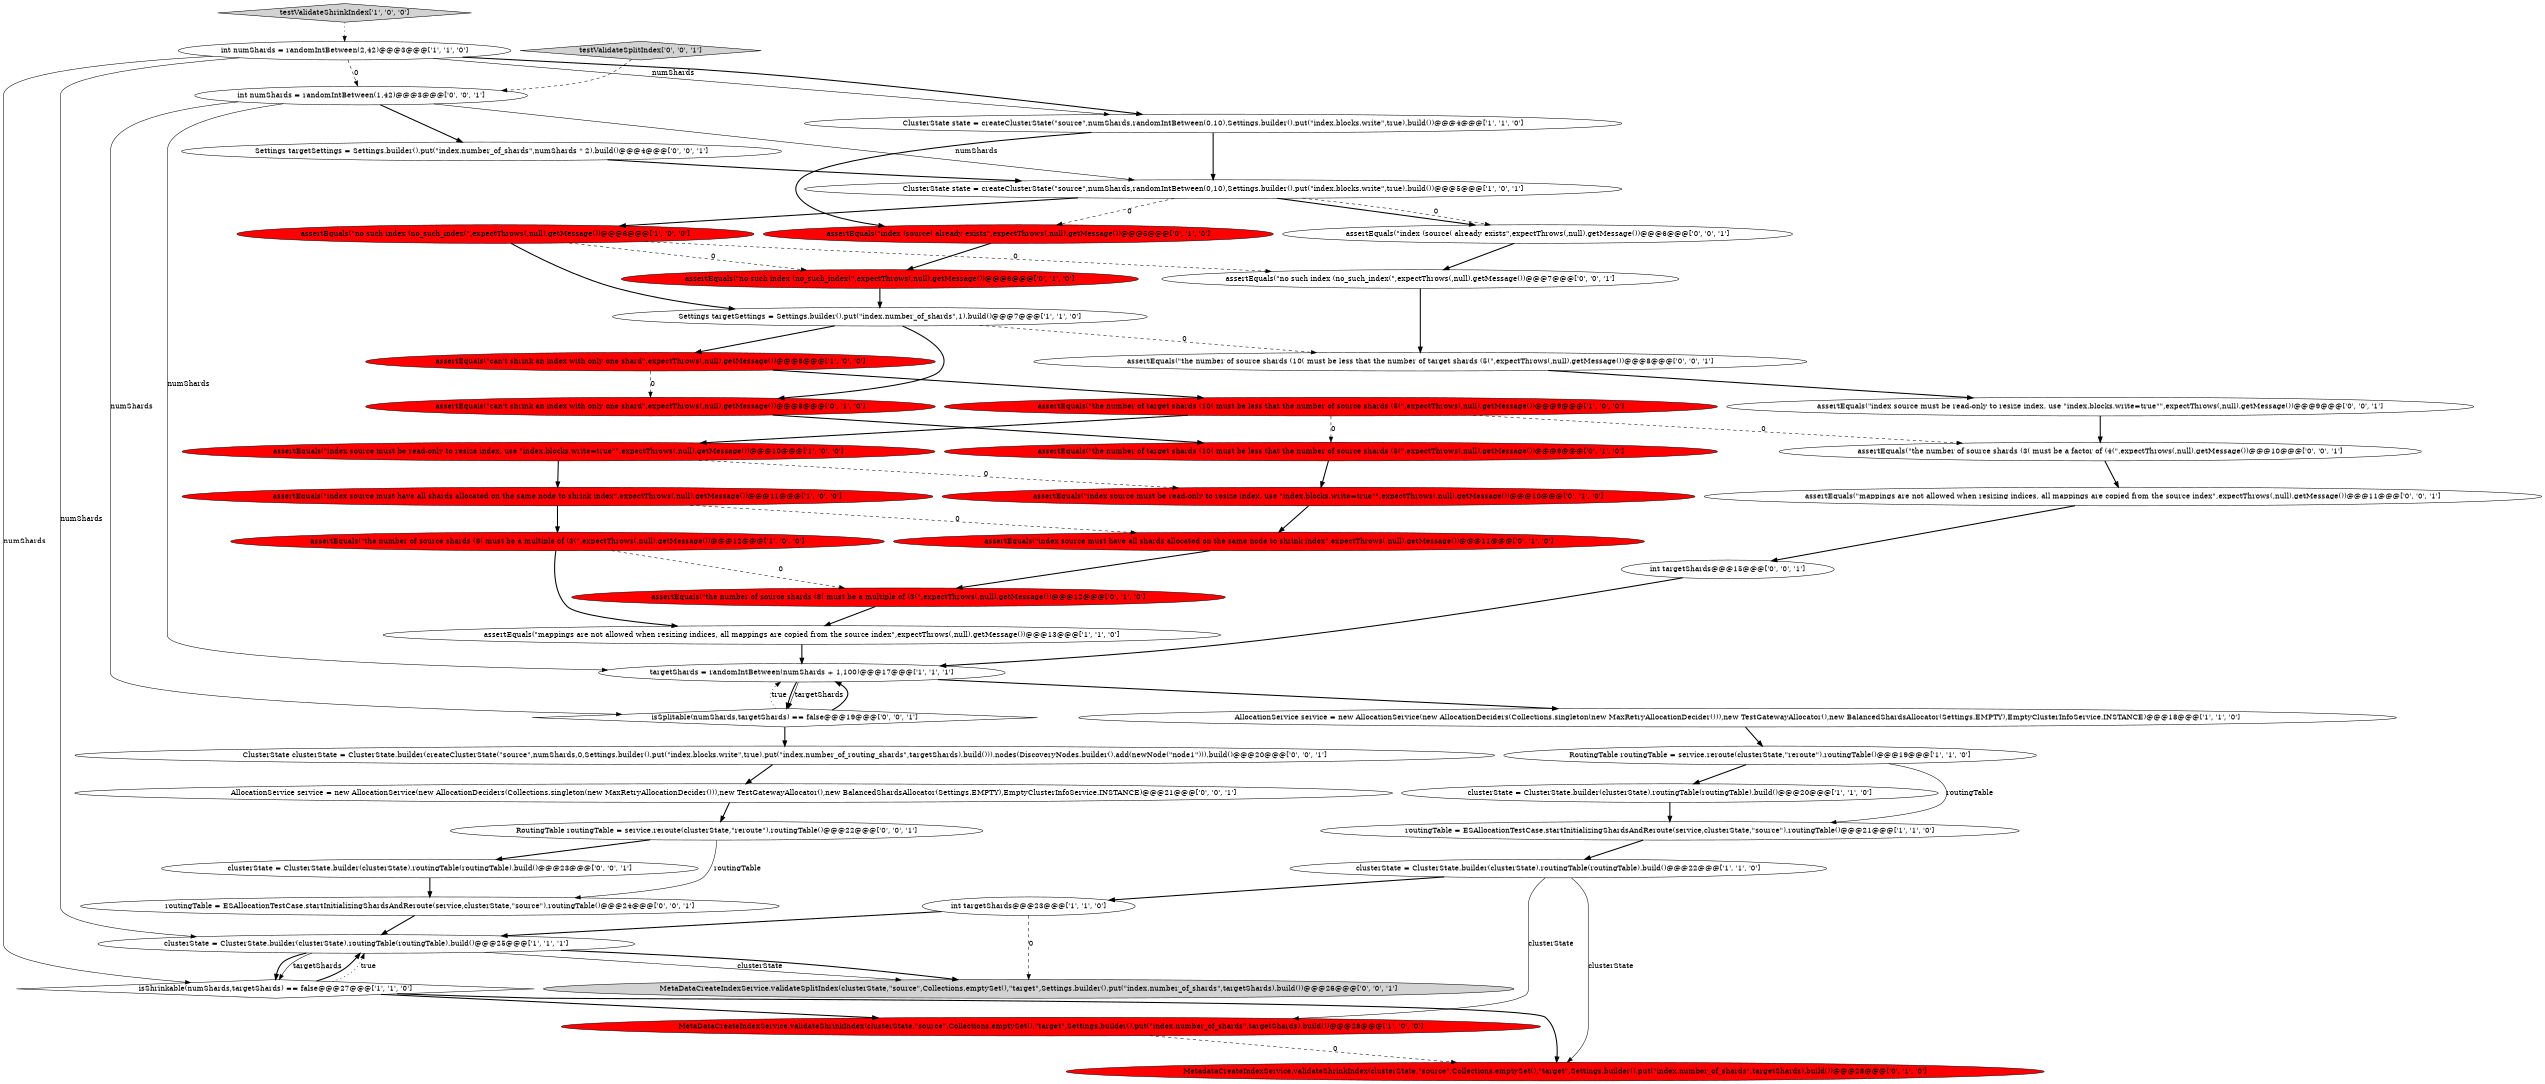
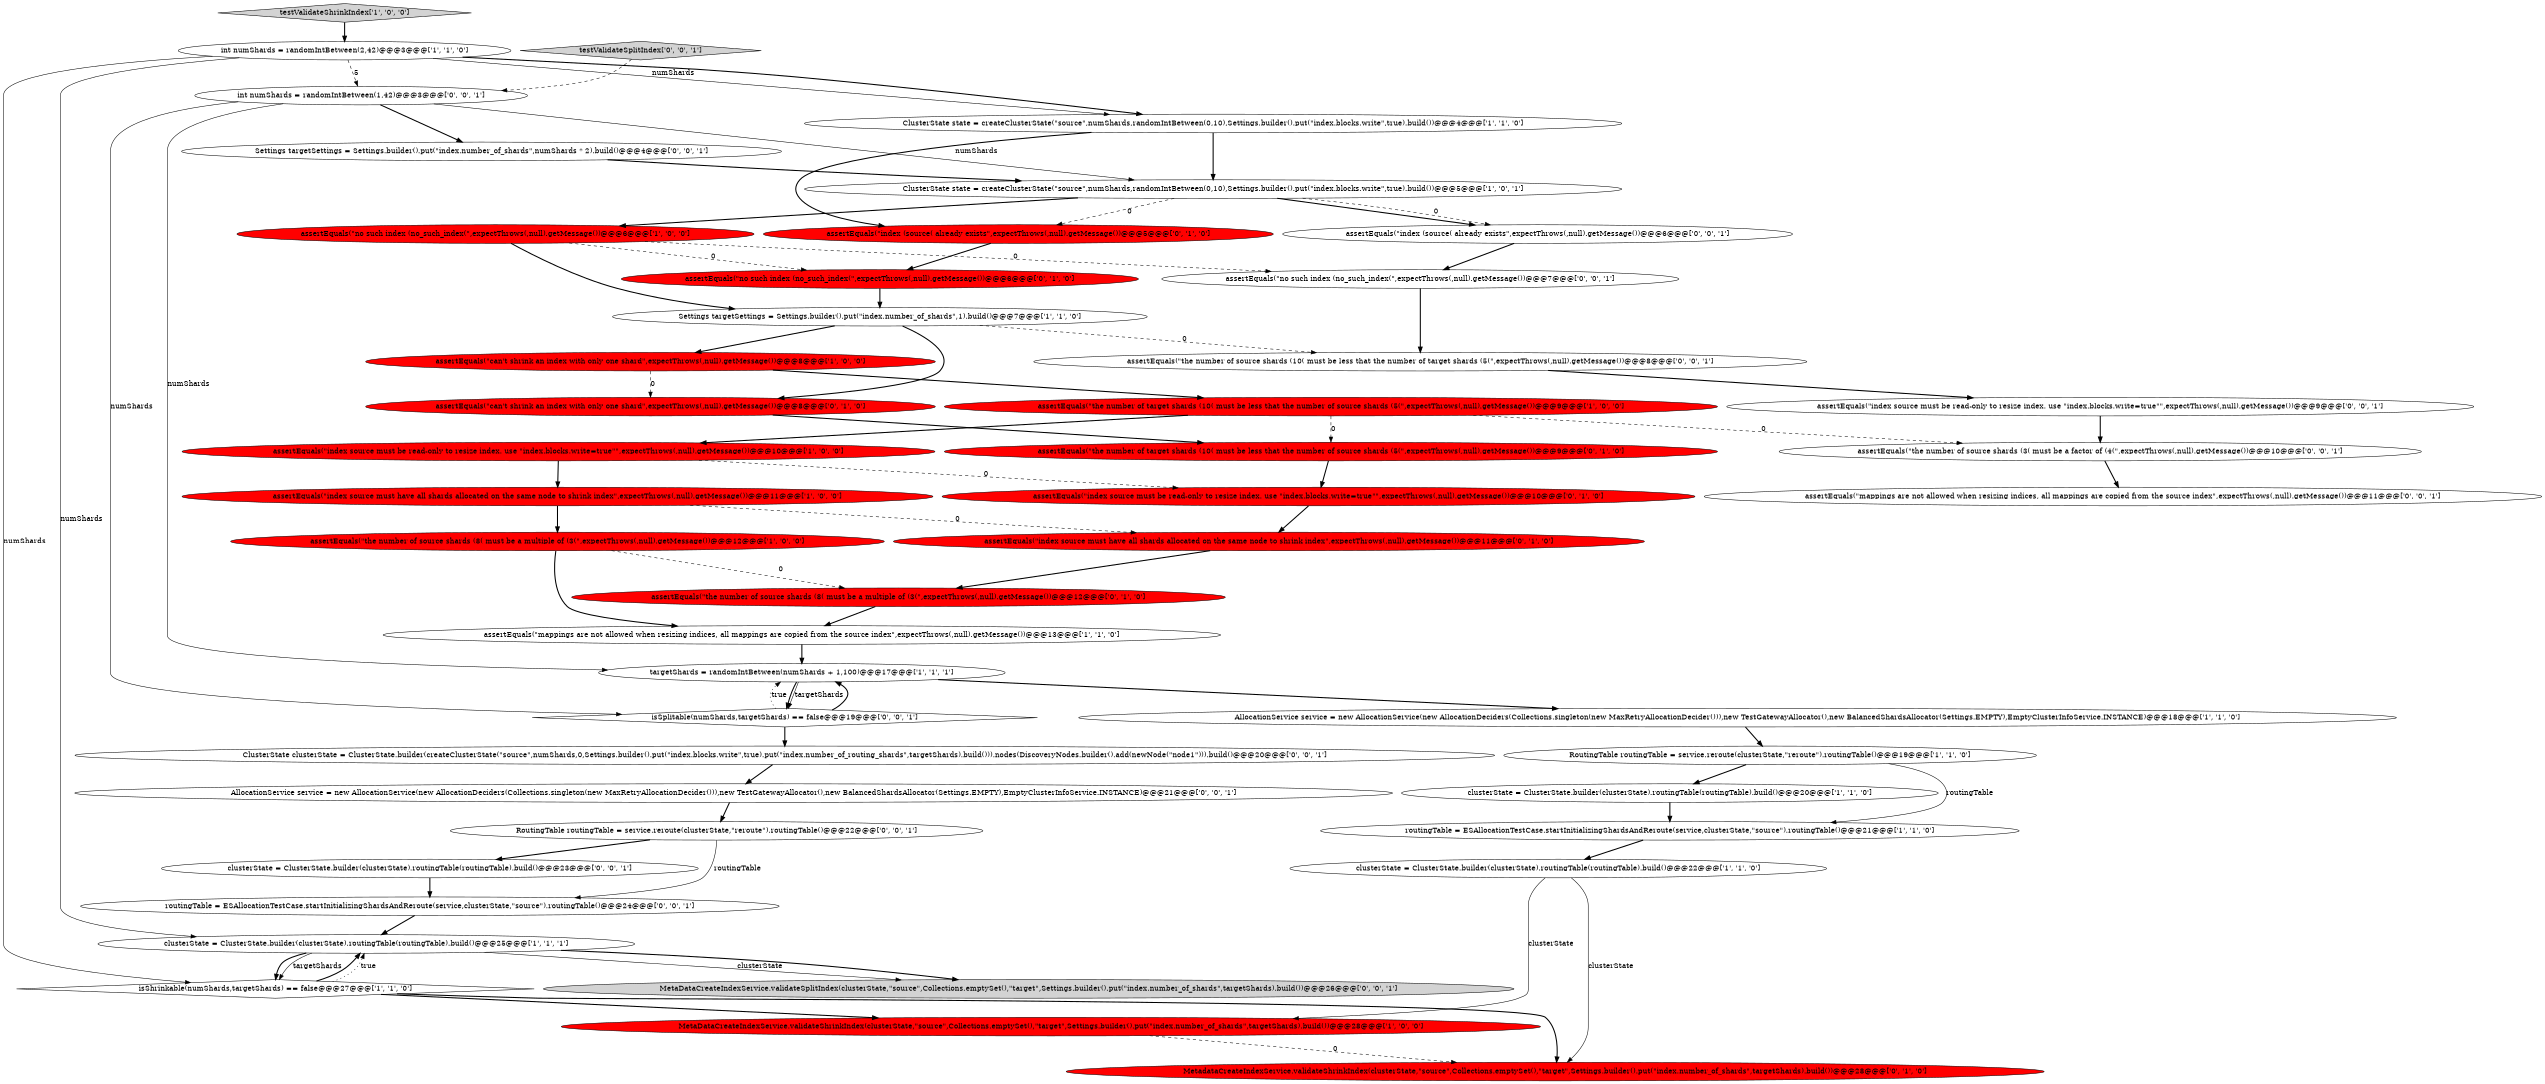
edge "testValidateShrinkIndex['1', '0', '0']" -> "int numShards = randomIntBetween(2,42)@@@3@@@['1', '1', '0']": style dotted -> bold
edge "int numShards = randomIntBetween(2,42)@@@3@@@['1', '1', '0']" -> "int numShards = randomIntBetween(1,42)@@@3@@@['0', '0', '1']": label "0" -> "5"
node "int targetShards@@@15@@@['0', '0', '1']": removed
node "int targetShards@@@23@@@['1', '1', '0']": removed
